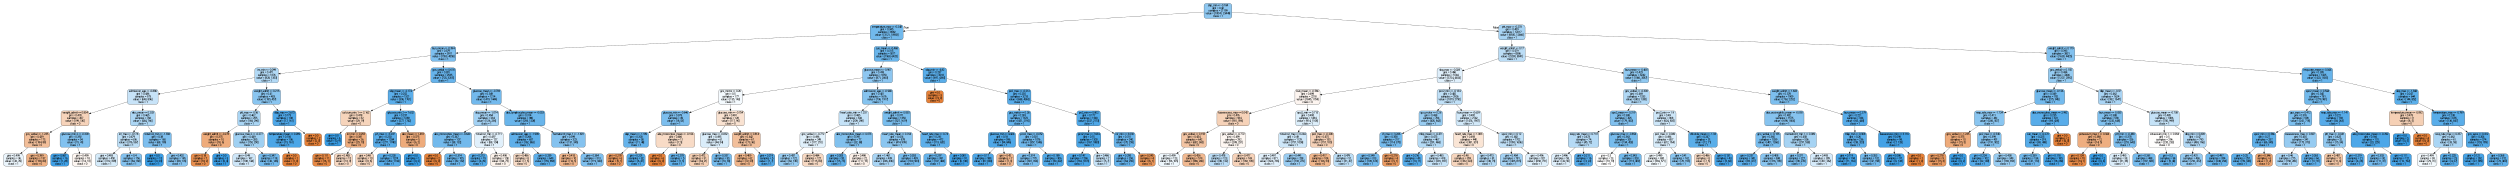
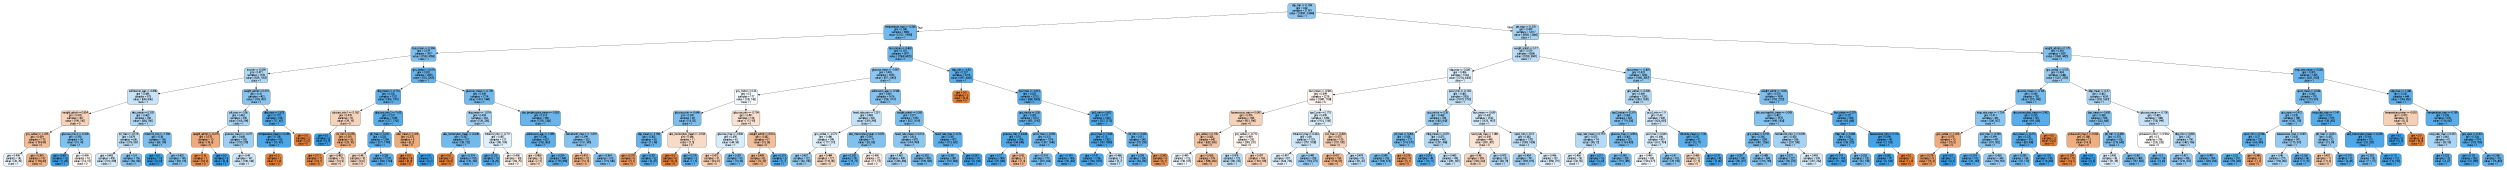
node "gini = 0.347 samples = 118 value = [42, 146] class = 1": removed
node "gini = 0.0 samples = 4 value = [6, 0] class = 0": added
node "gini = 0.5 samples = 23 value = [19, 19] class = 0": removed
node "gini = 0.499 samples = 38 value = [29, 31] class = 1": removed
